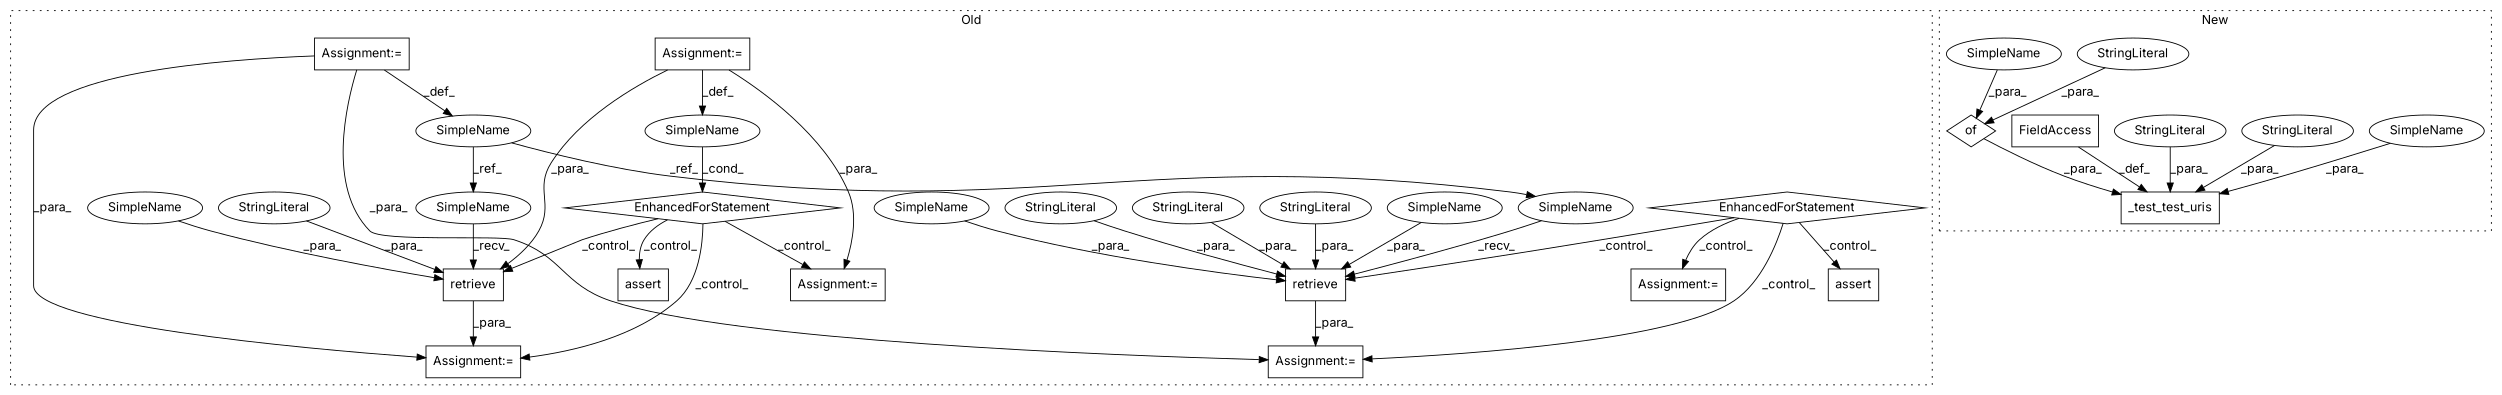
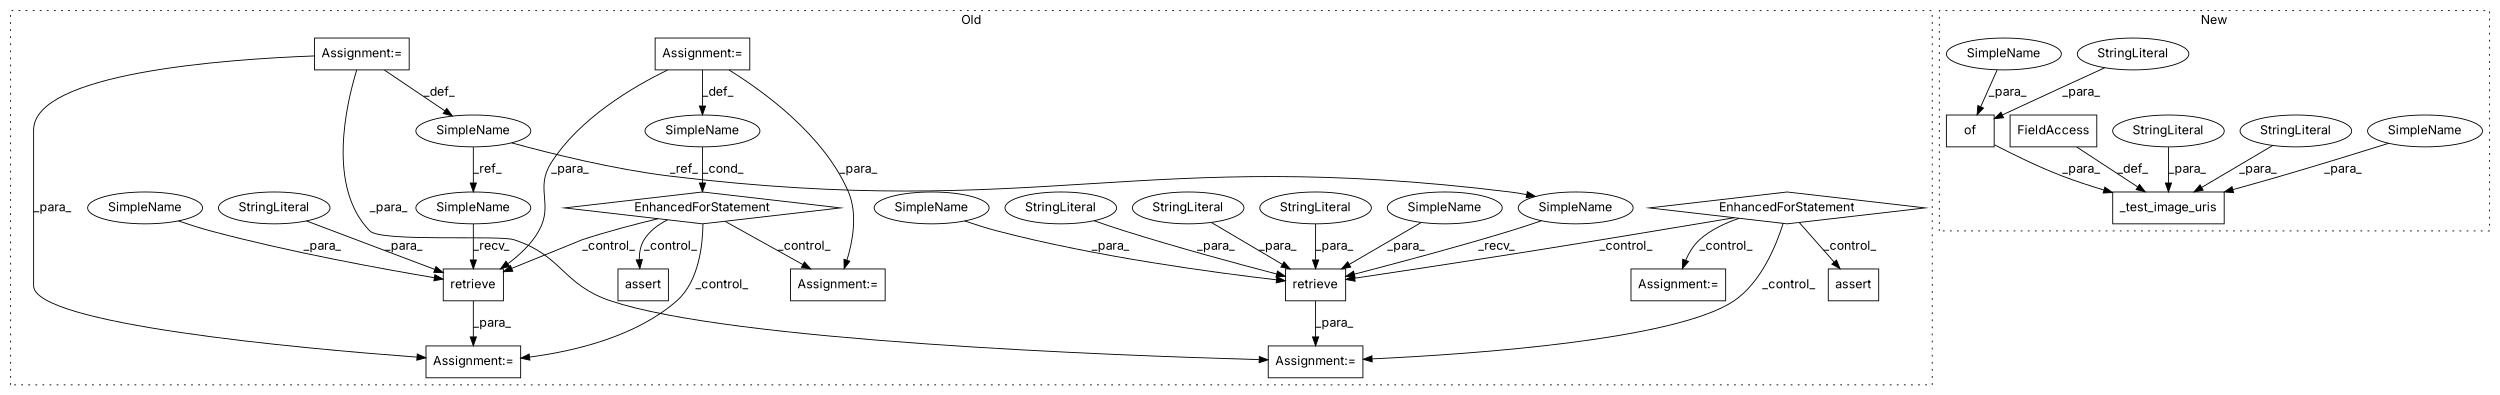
node "of": shape diamond -> box
node "_test_test_uris": label "_test_test_uris" -> "_test_image_uris"
